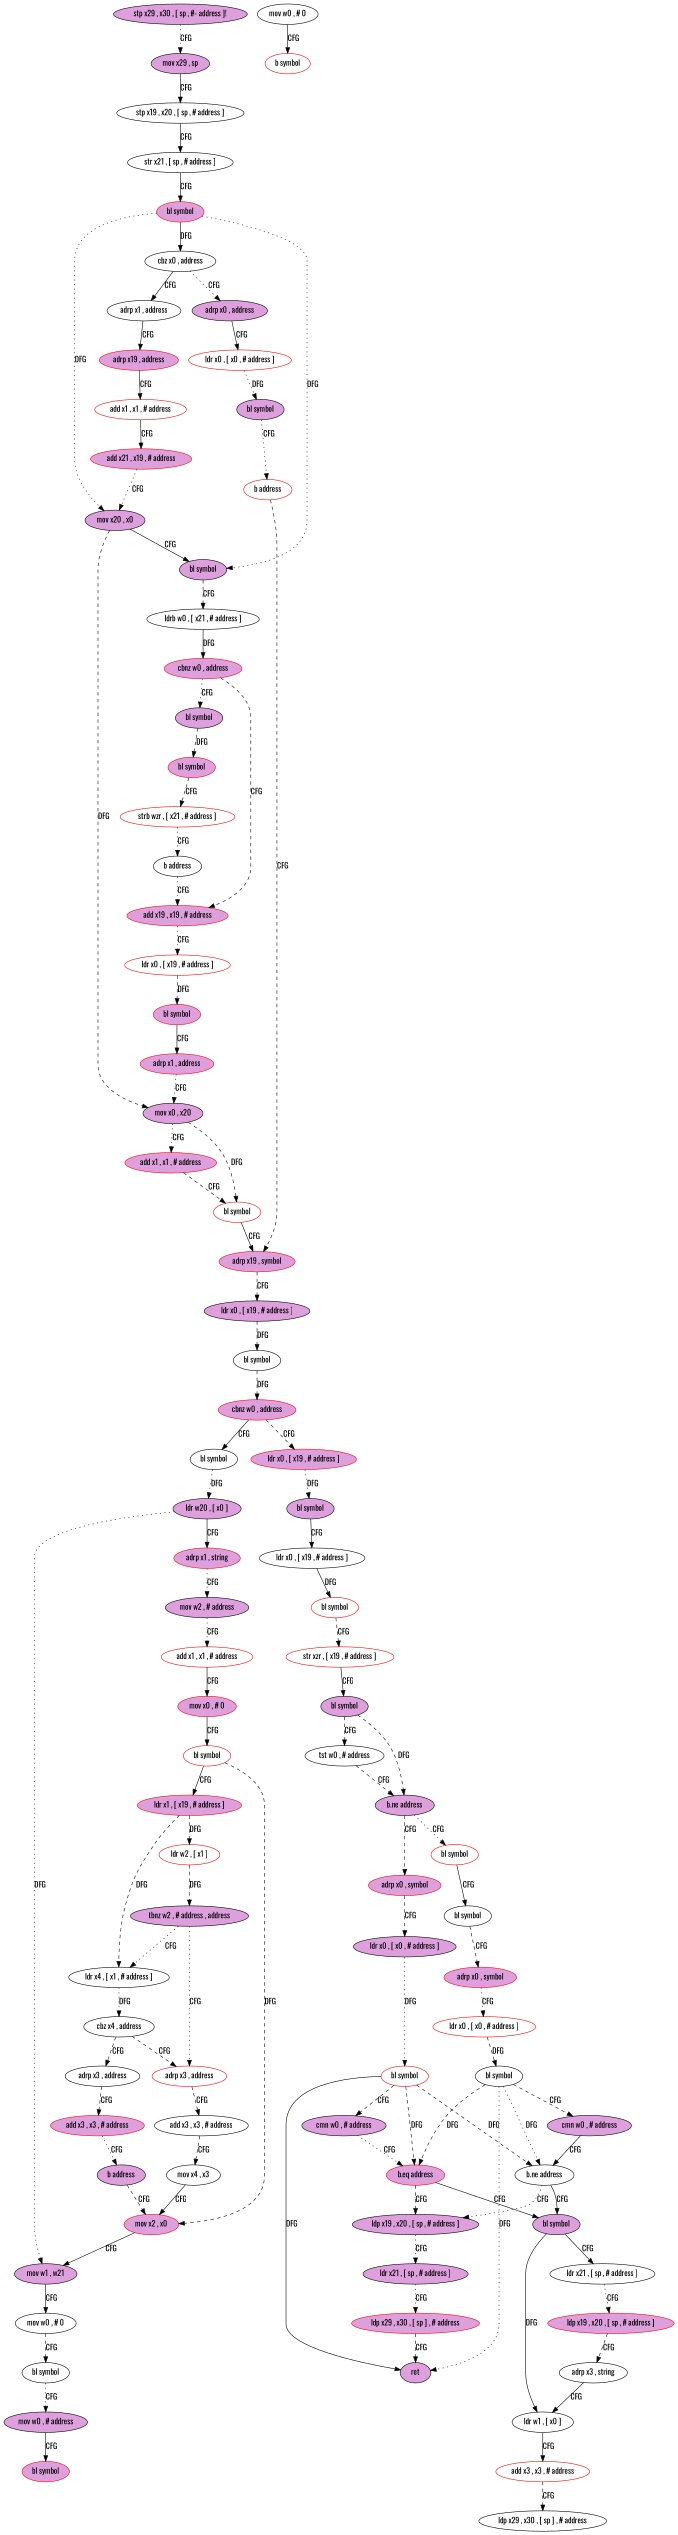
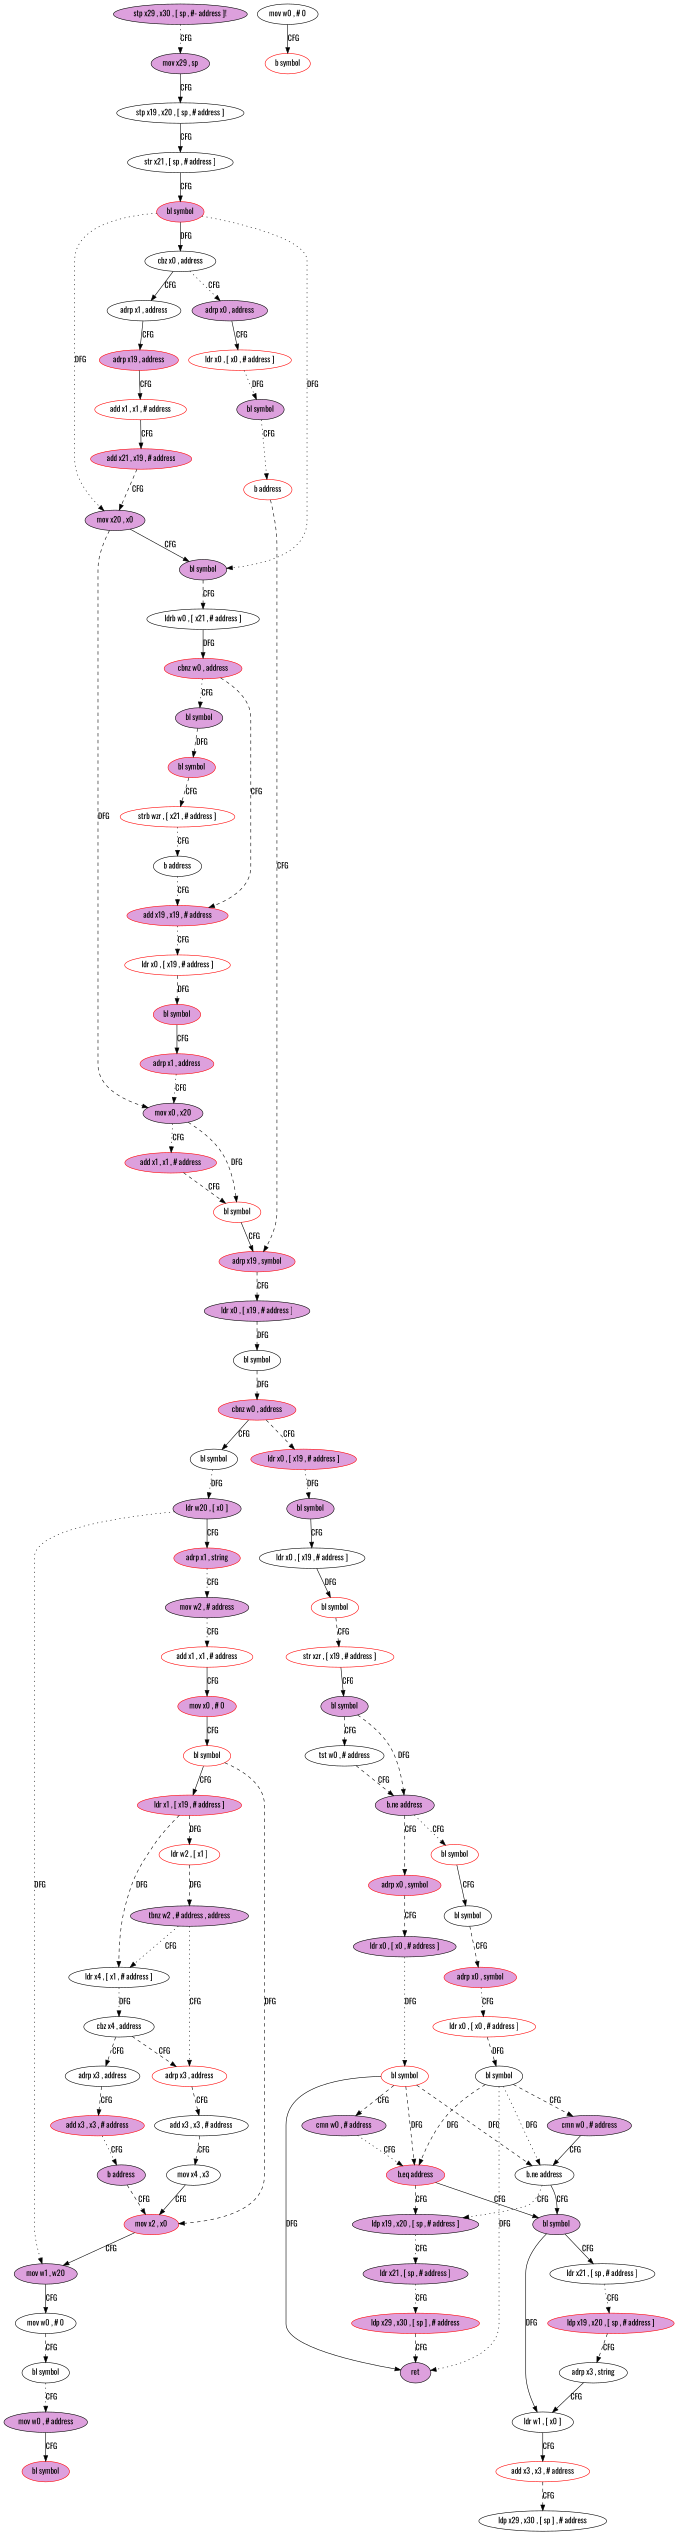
edge "add x21 , x19 , # address" -> "mov x20 , x0": style dotted -> dashed
node "mov w1 , w21": label "mov w1 , w21" -> "mov w1 , w20"
